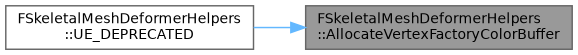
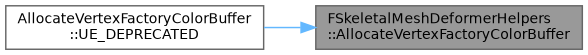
node "FSkeletalMeshDeformerHelpers ::UE_DEPRECATED": label "FSkeletalMeshDeformerHelpers ::UE_DEPRECATED" -> "AllocateVertexFactoryColorBuffer ::UE_DEPRECATED"
